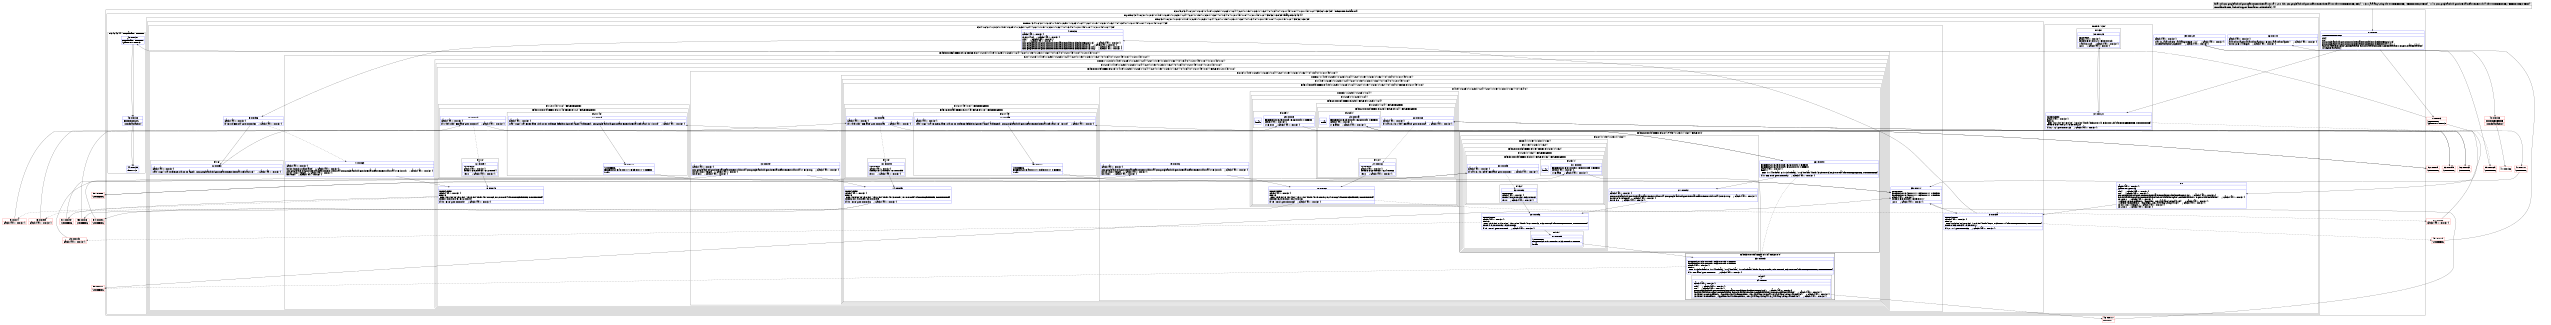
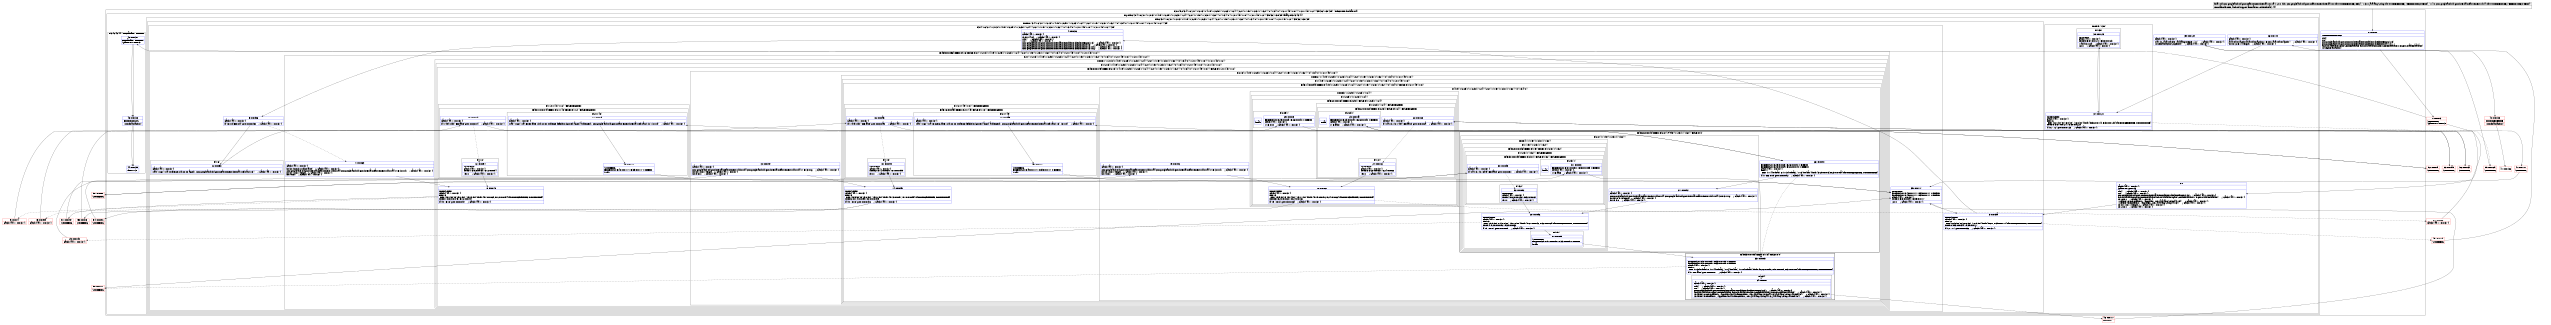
edge "0: 0x0000" -> "37: 0x0121": now "36: 0x011b" -> "37: 0x0121"
